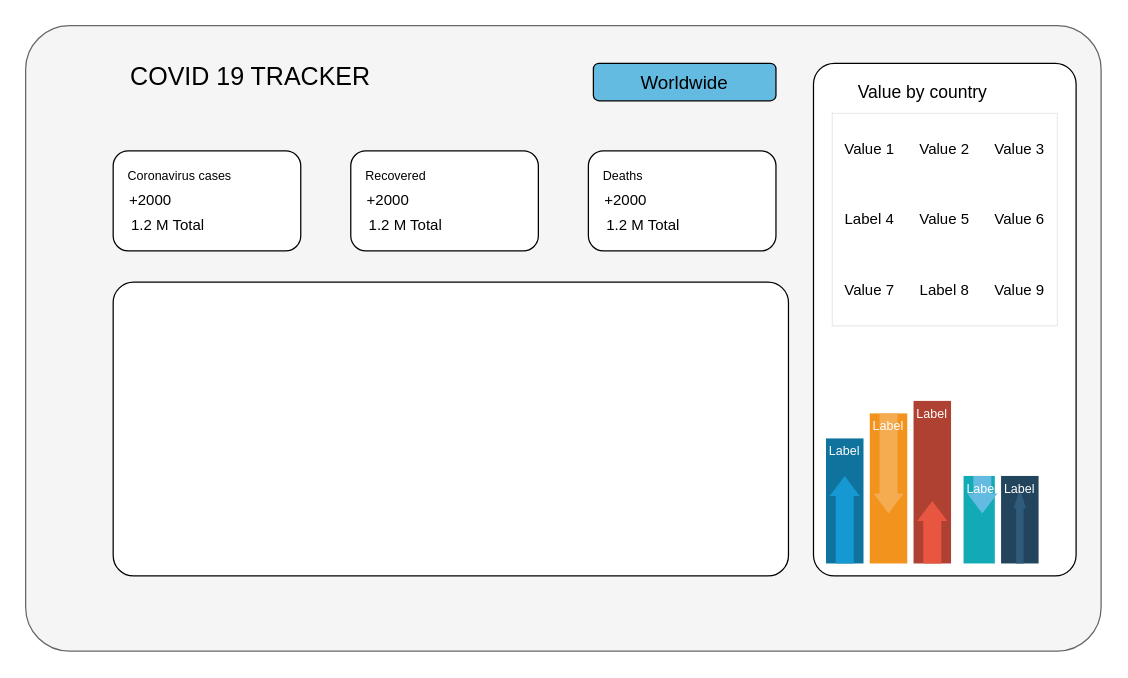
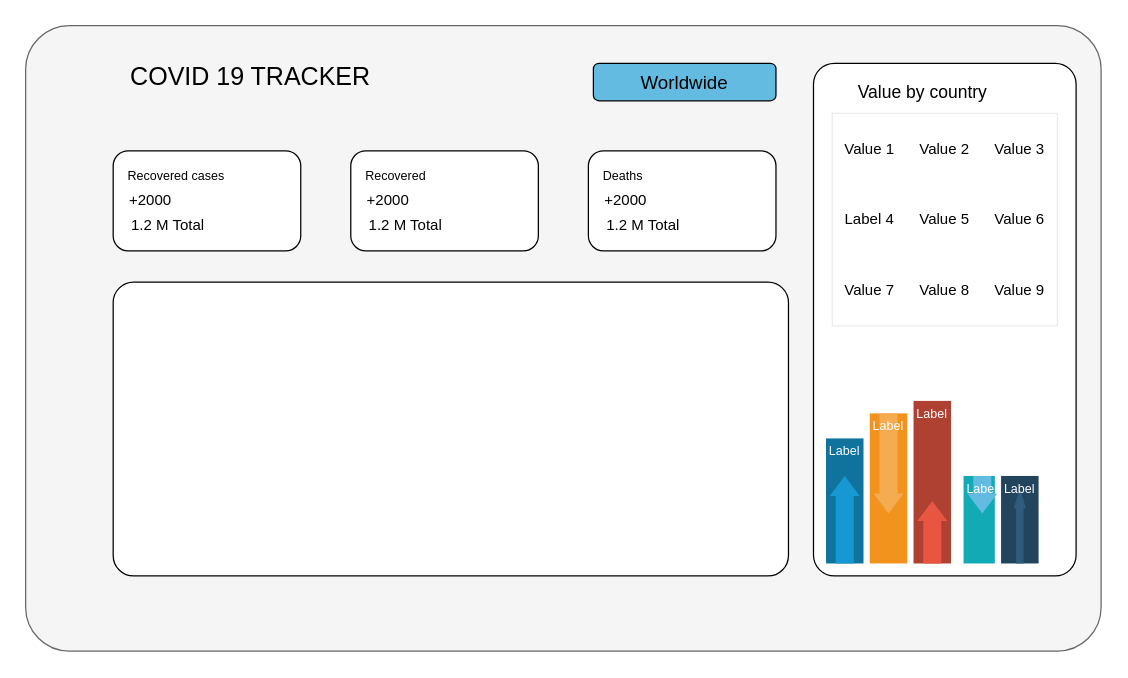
node "Coronavirus cases": label "Coronavirus cases" -> "Recovered cases"
node "Label 8": label "Label 8" -> "Value 8"
